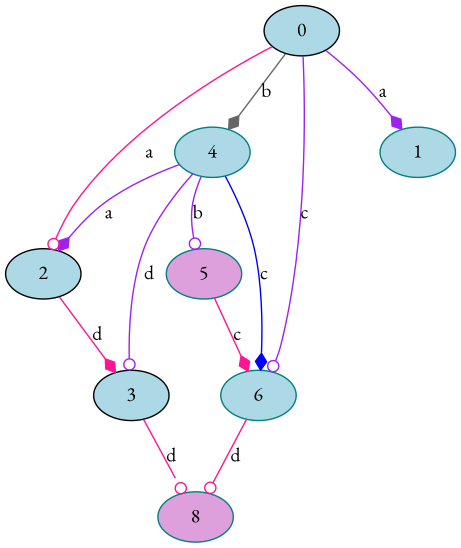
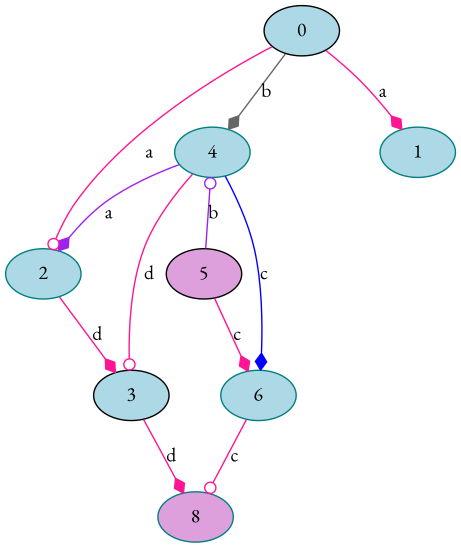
edge "0" -> "1": color purple -> deeppink
edge "4" -> "5": reversed
edge "0" -> "6": removed, label "c"
edge "4" -> "3": color purple -> deeppink
node "2": color black -> teal
node "5": color teal -> black
edge "3" -> "8": arrowhead odot -> diamond
edge "6" -> "8": label "d" -> "c"
